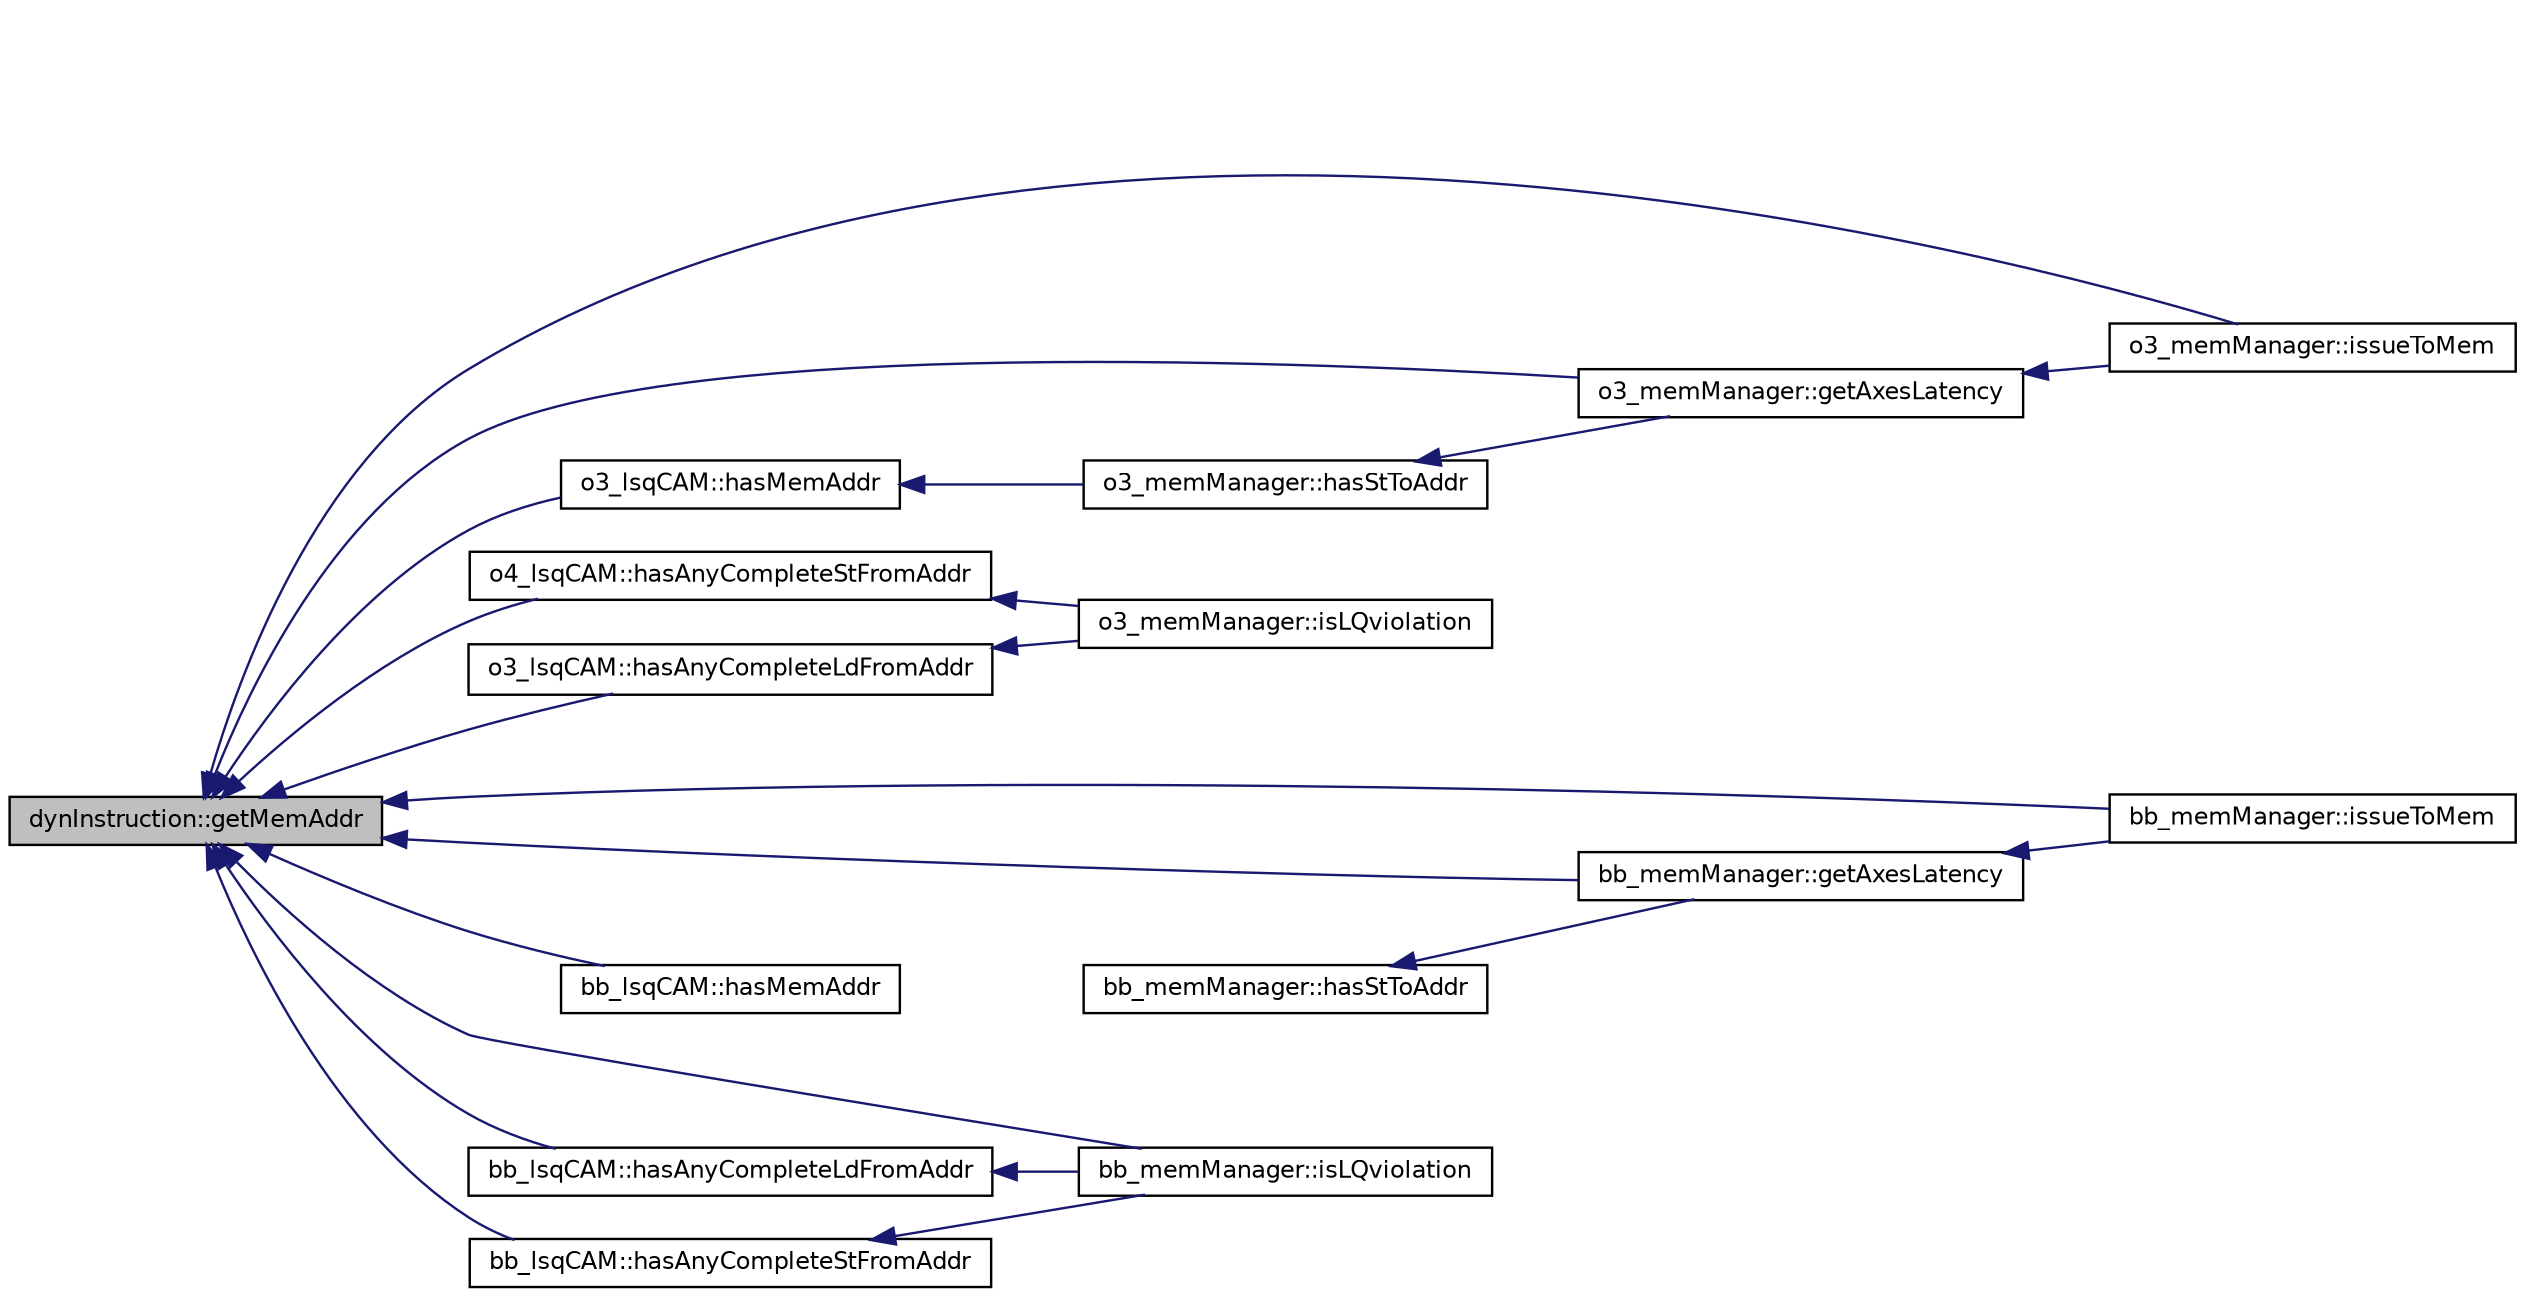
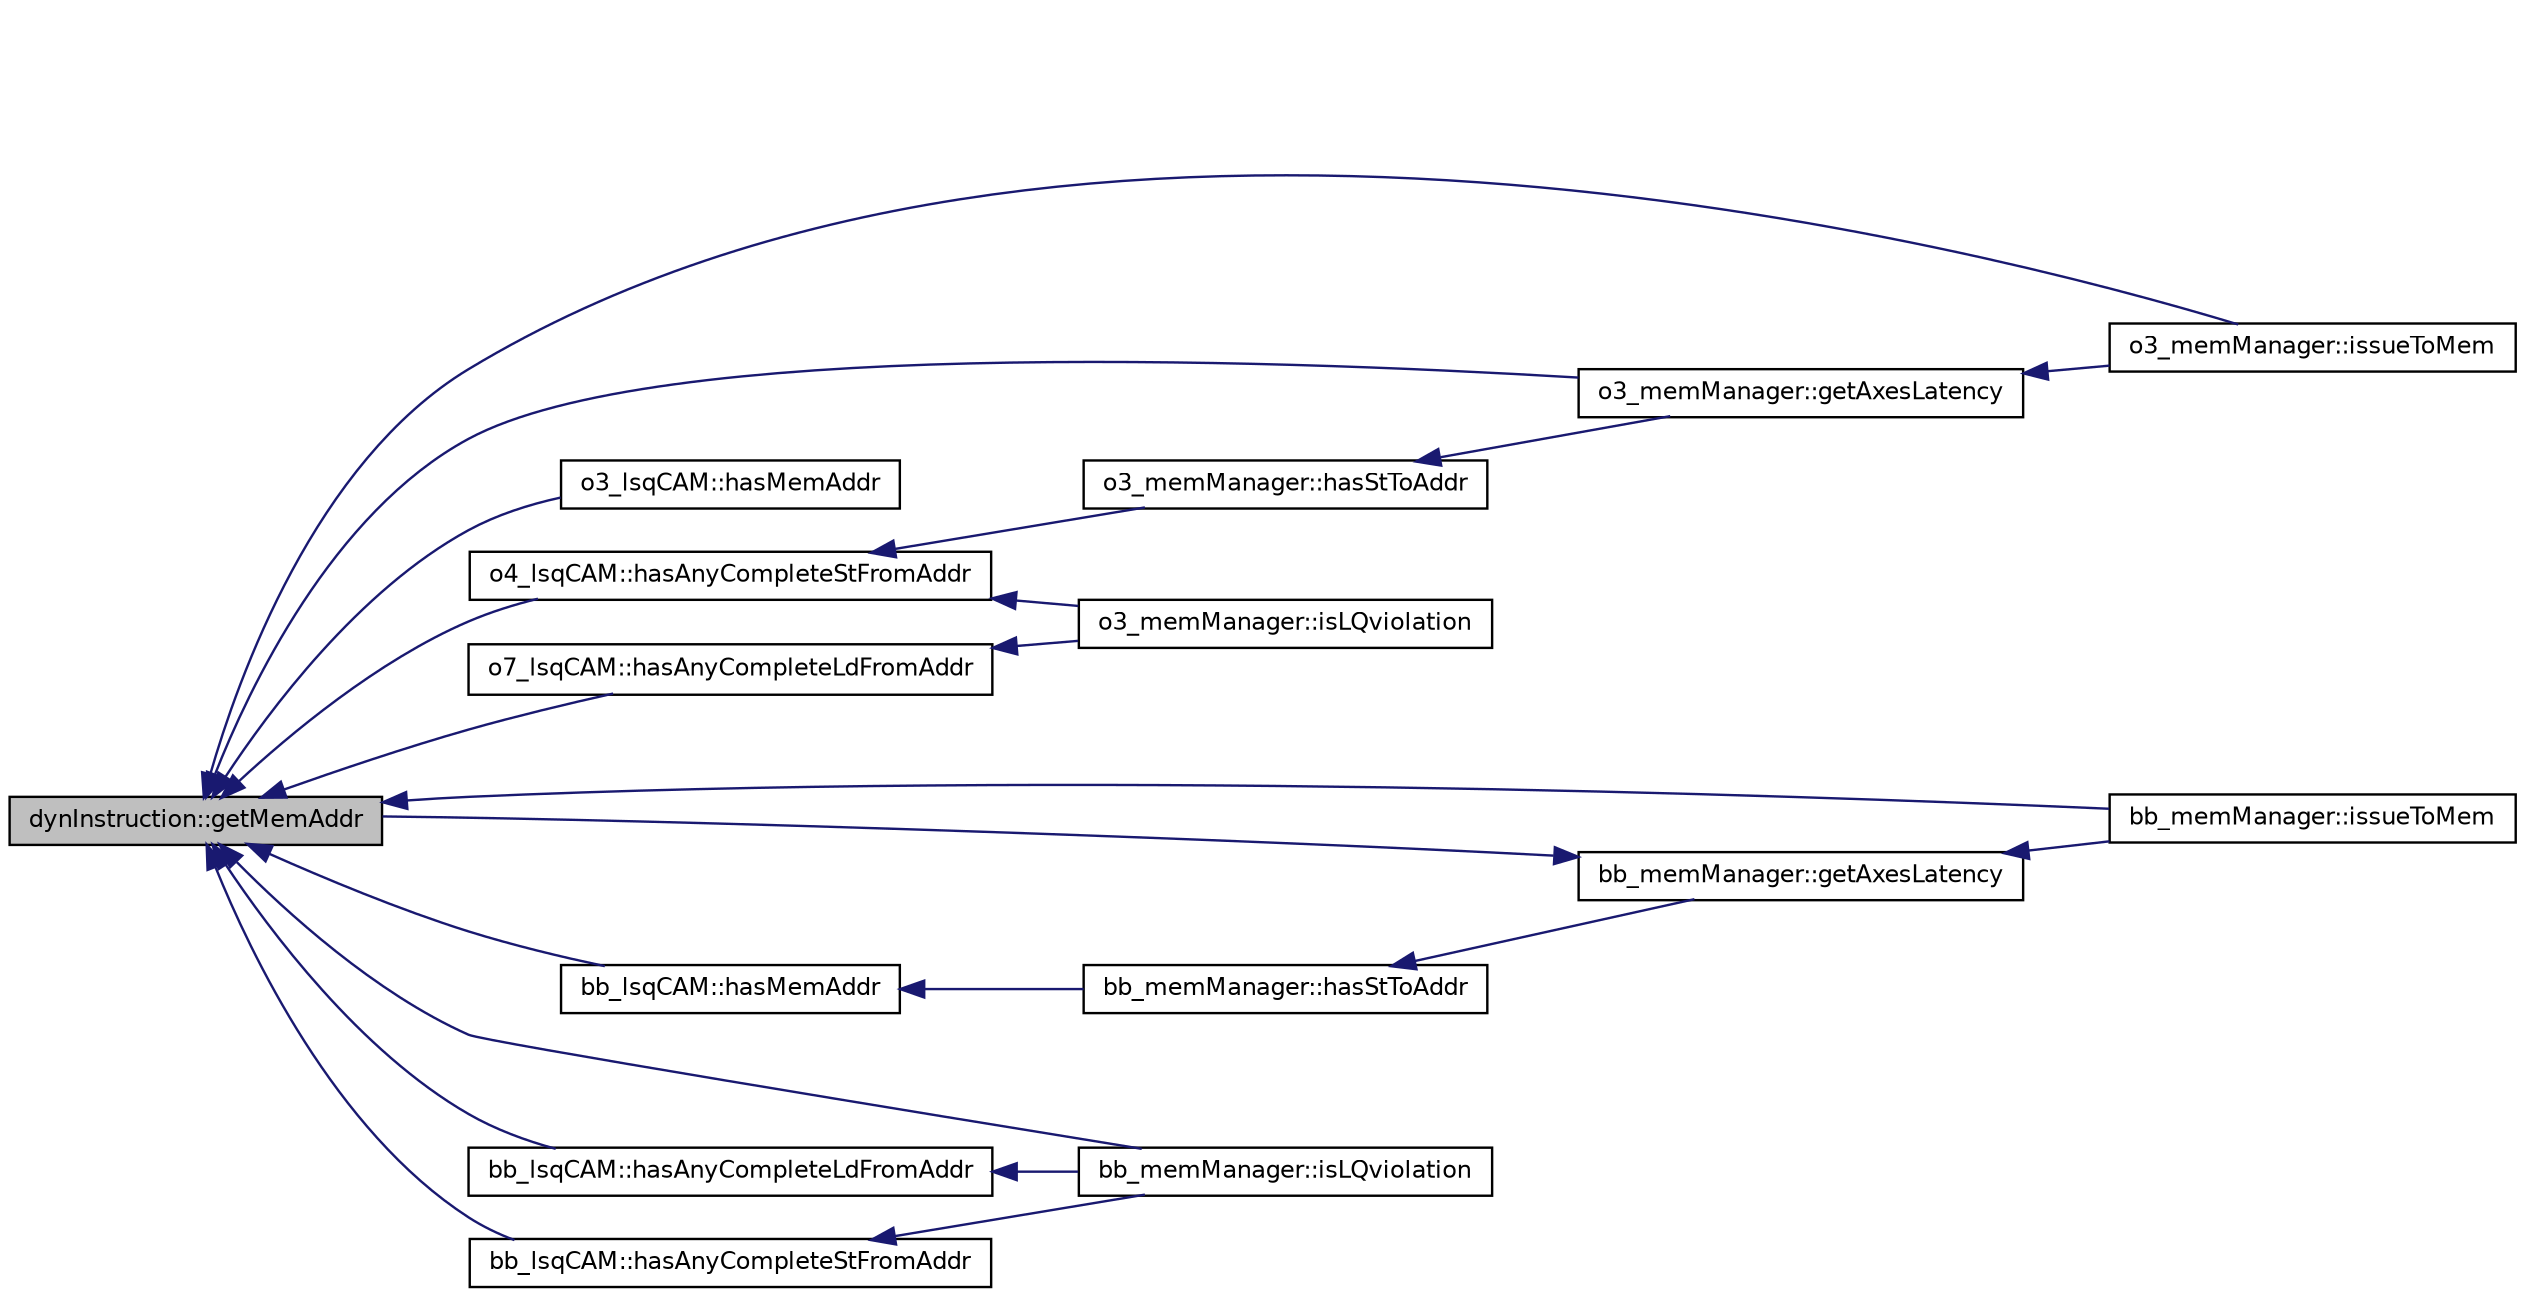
edge "o3_memManager::hasStToAddr" -> "o3_lsqCAM::hasMemAddr": now "o3_memManager::hasStToAddr" -> "o4_lsqCAM::hasAnyCompleteStFromAddr"
node "o3_lsqCAM::hasAnyCompleteLdFromAddr": label "o3_lsqCAM::hasAnyCompleteLdFromAddr" -> "o7_lsqCAM::hasAnyCompleteLdFromAddr"
edge "bb_memManager::getAxesLatency" -> "dynInstruction::getMemAddr": reversed
edge "bb_memManager::hasStToAddr" -> "bb_lsqCAM::hasMemAddr": added
